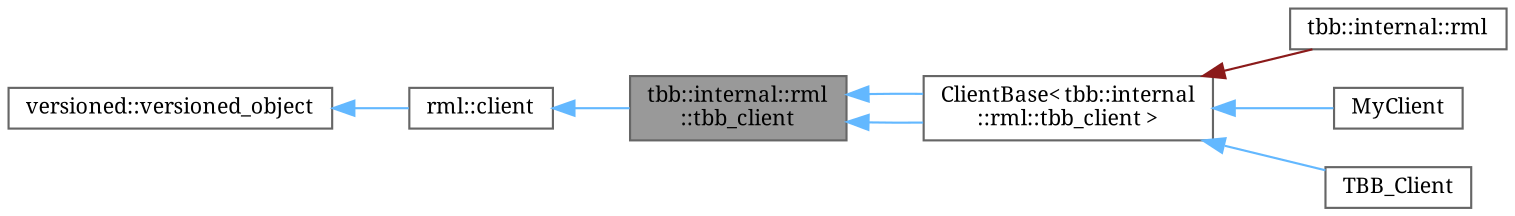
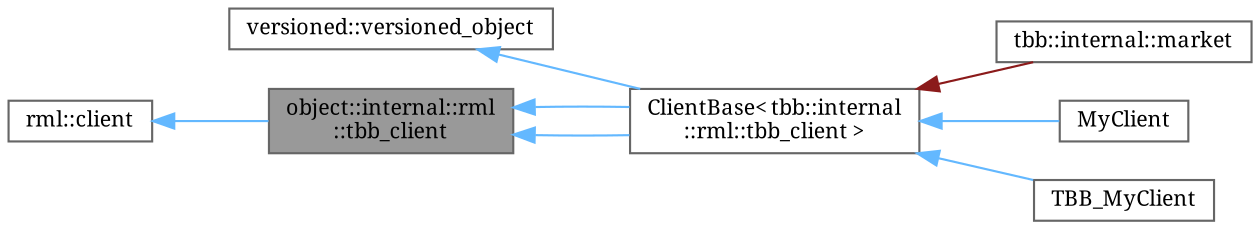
node "tbb::internal::rml": label "tbb::internal::rml" -> "tbb::internal::market"
edge "rml::client" -> "versioned::versioned_object": now "ClientBase< tbb::internal ::rml::tbb_client >" -> "versioned::versioned_object"
node "tbb::internal::rml ::tbb_client": label "tbb::internal::rml ::tbb_client" -> "object::internal::rml ::tbb_client"
node "TBB_Client": label "TBB_Client" -> "TBB_MyClient"
